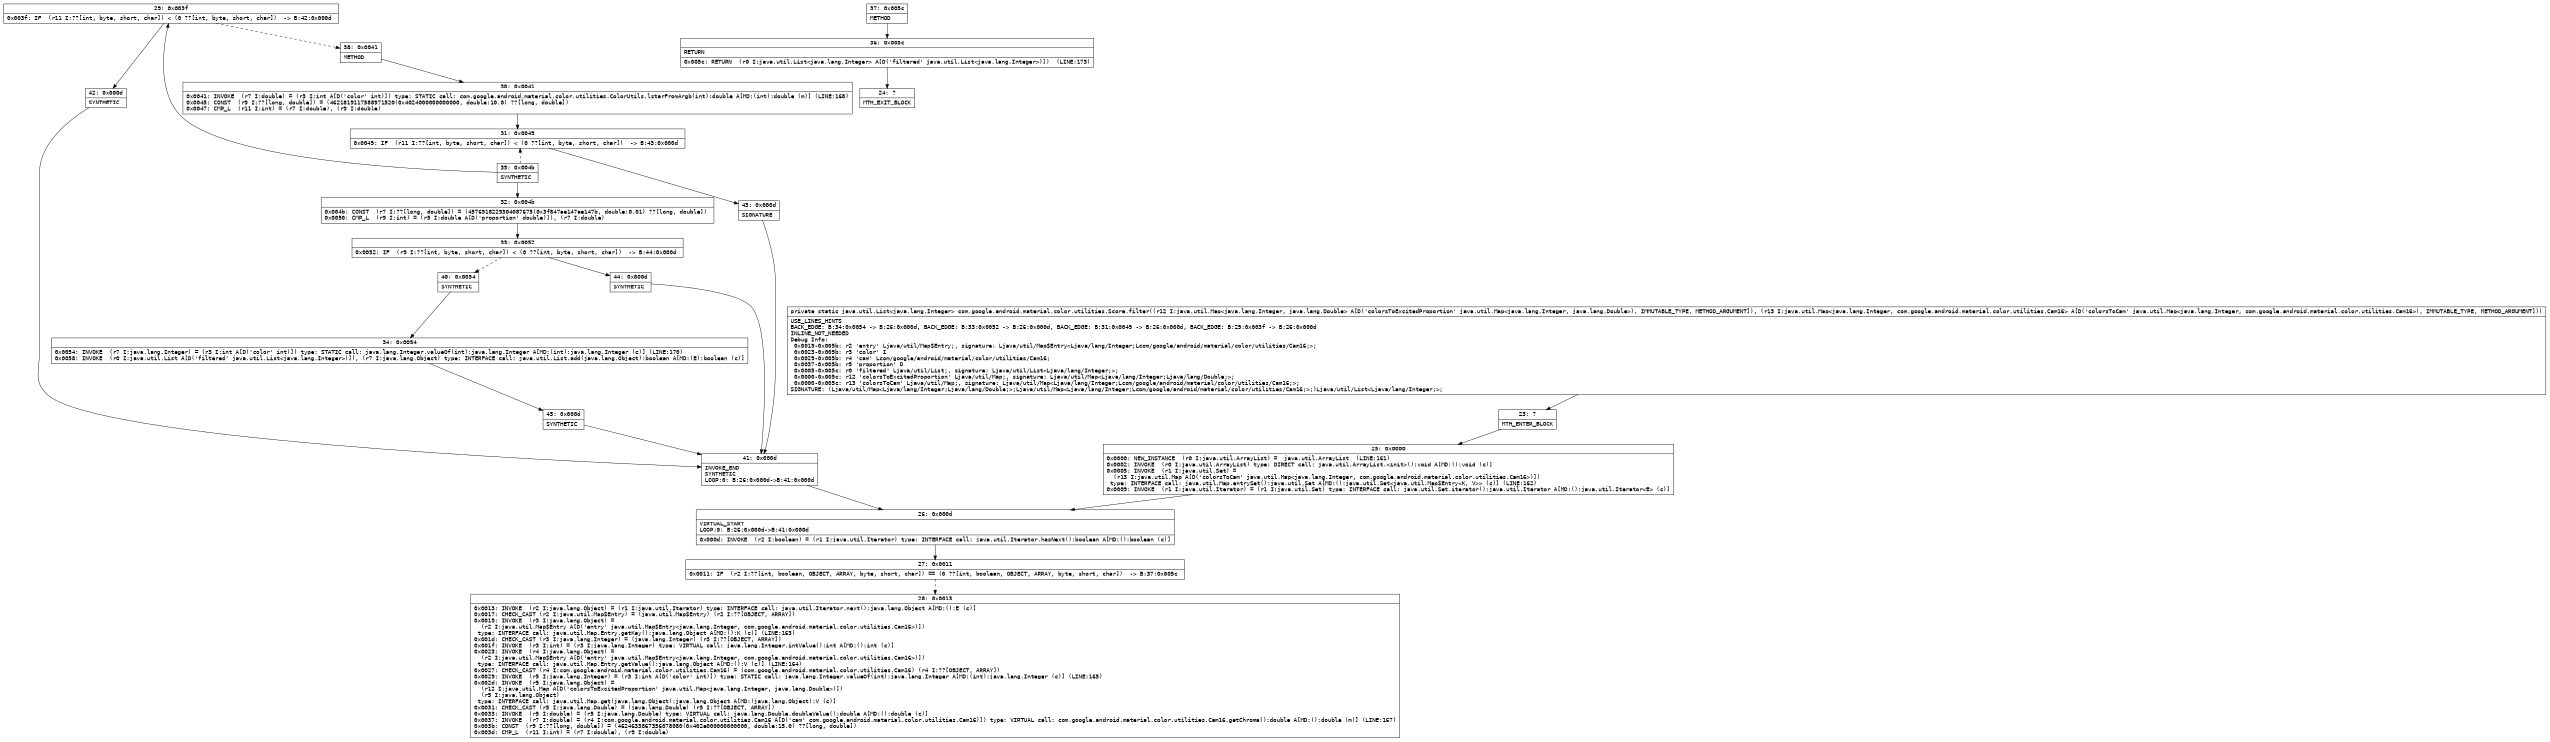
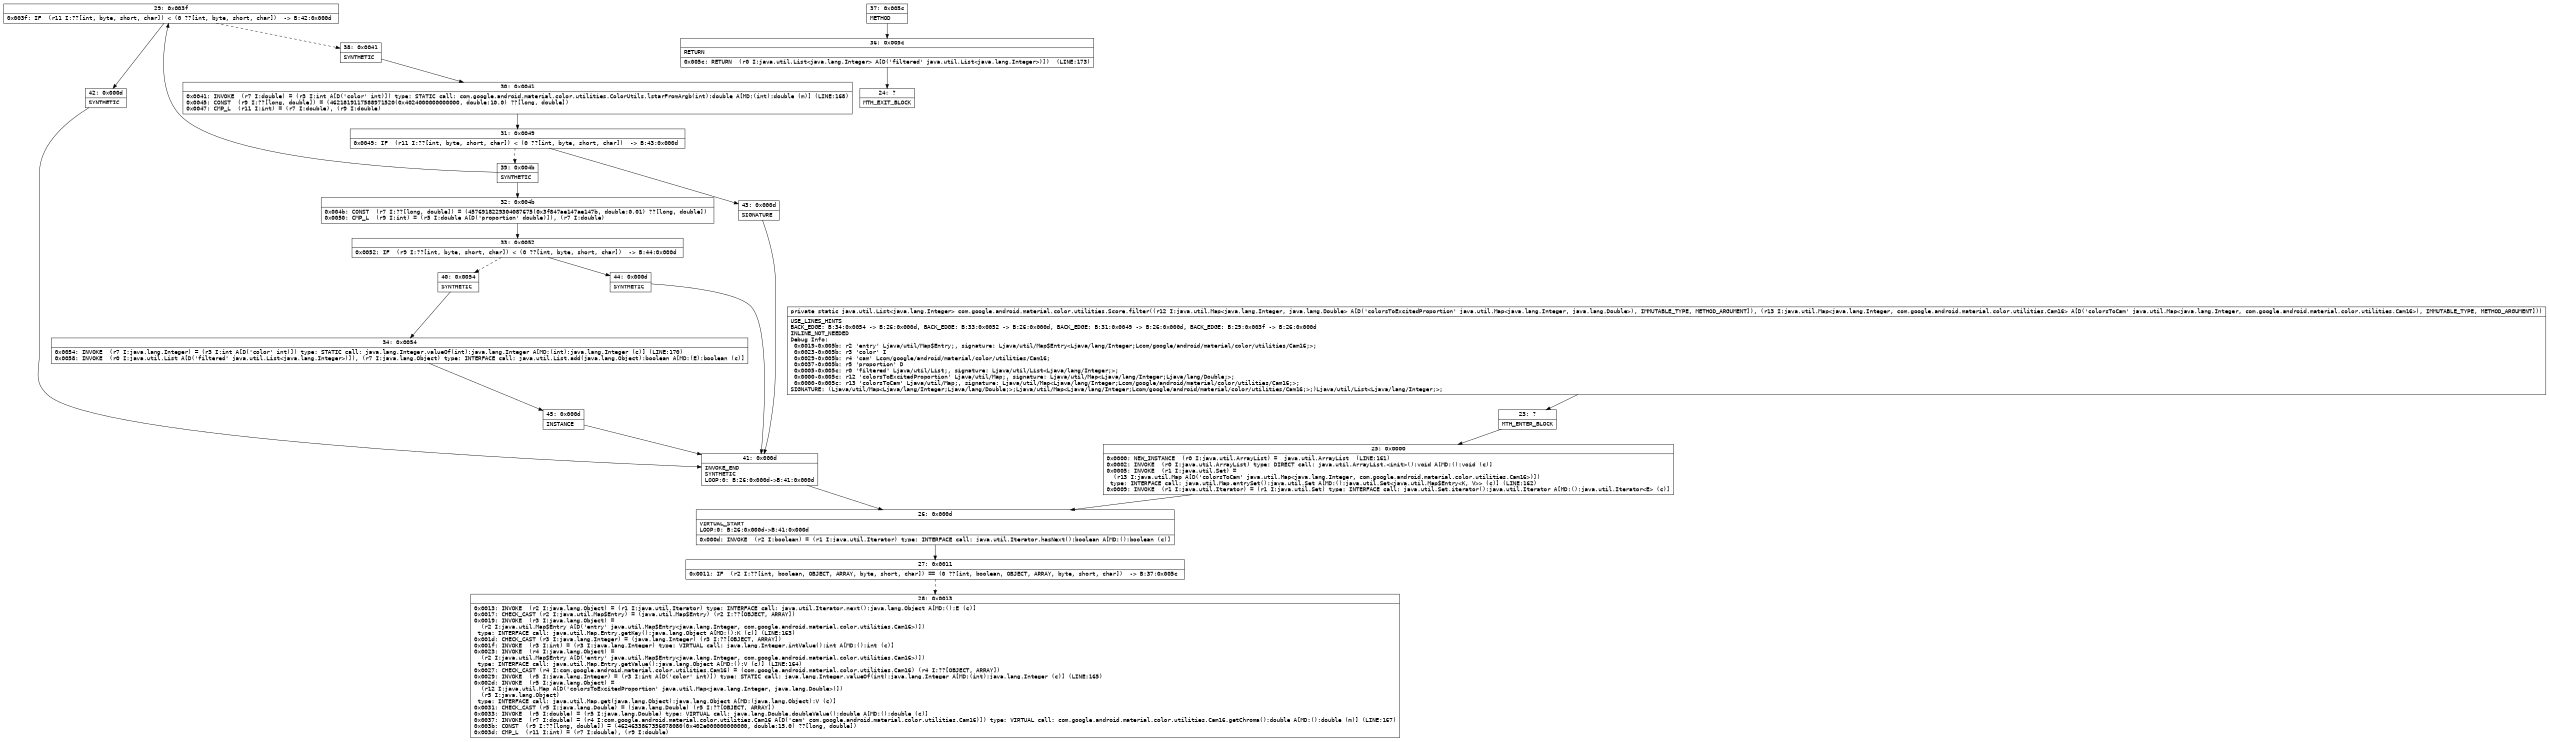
node "38: 0x0041": text "METHOD" -> "SYNTHETIC"
edge "39: 0x004b" -> "31: 0x0049": reversed
node "45: 0x000d": text "SYNTHETIC" -> "INSTANCE"
